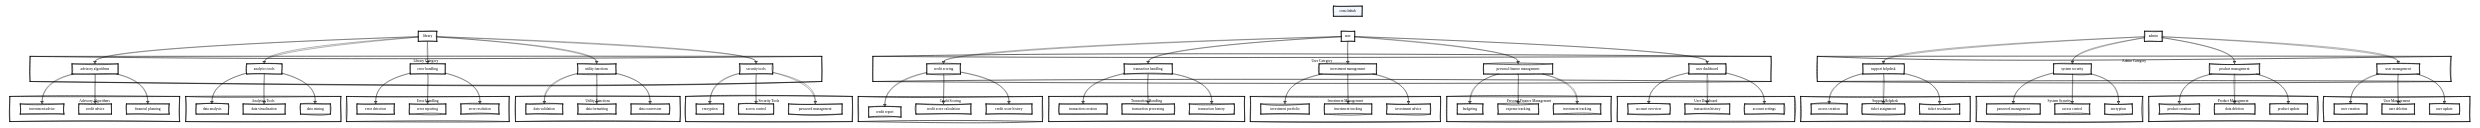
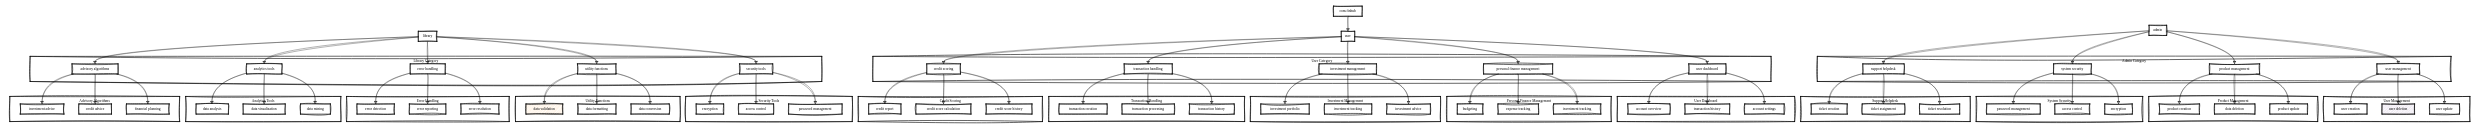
node "com.finhub": fillcolor #dae8fc -> #ffffff
edge "com.finhub" -> "user": added
node "admin": moved (2156, 36) -> (2161, 30)
node "data validation": fillcolor #ffffff -> #ffe6cc
node "access creation": label "access creation" -> "ticket creation"
node "user deletion": fillcolor #ffffff -> #e1d5e7
node "credit report": moved (884, 112) -> (884, 109)
